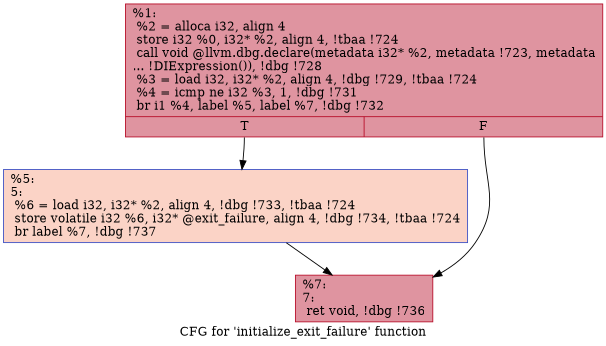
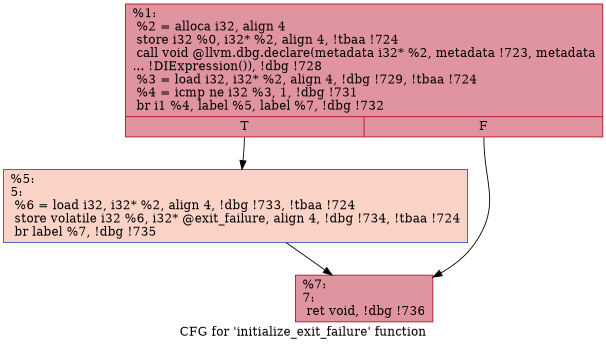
node "%5:": text "br label %7, !dbg !737" -> "br label %7, !dbg !735"
